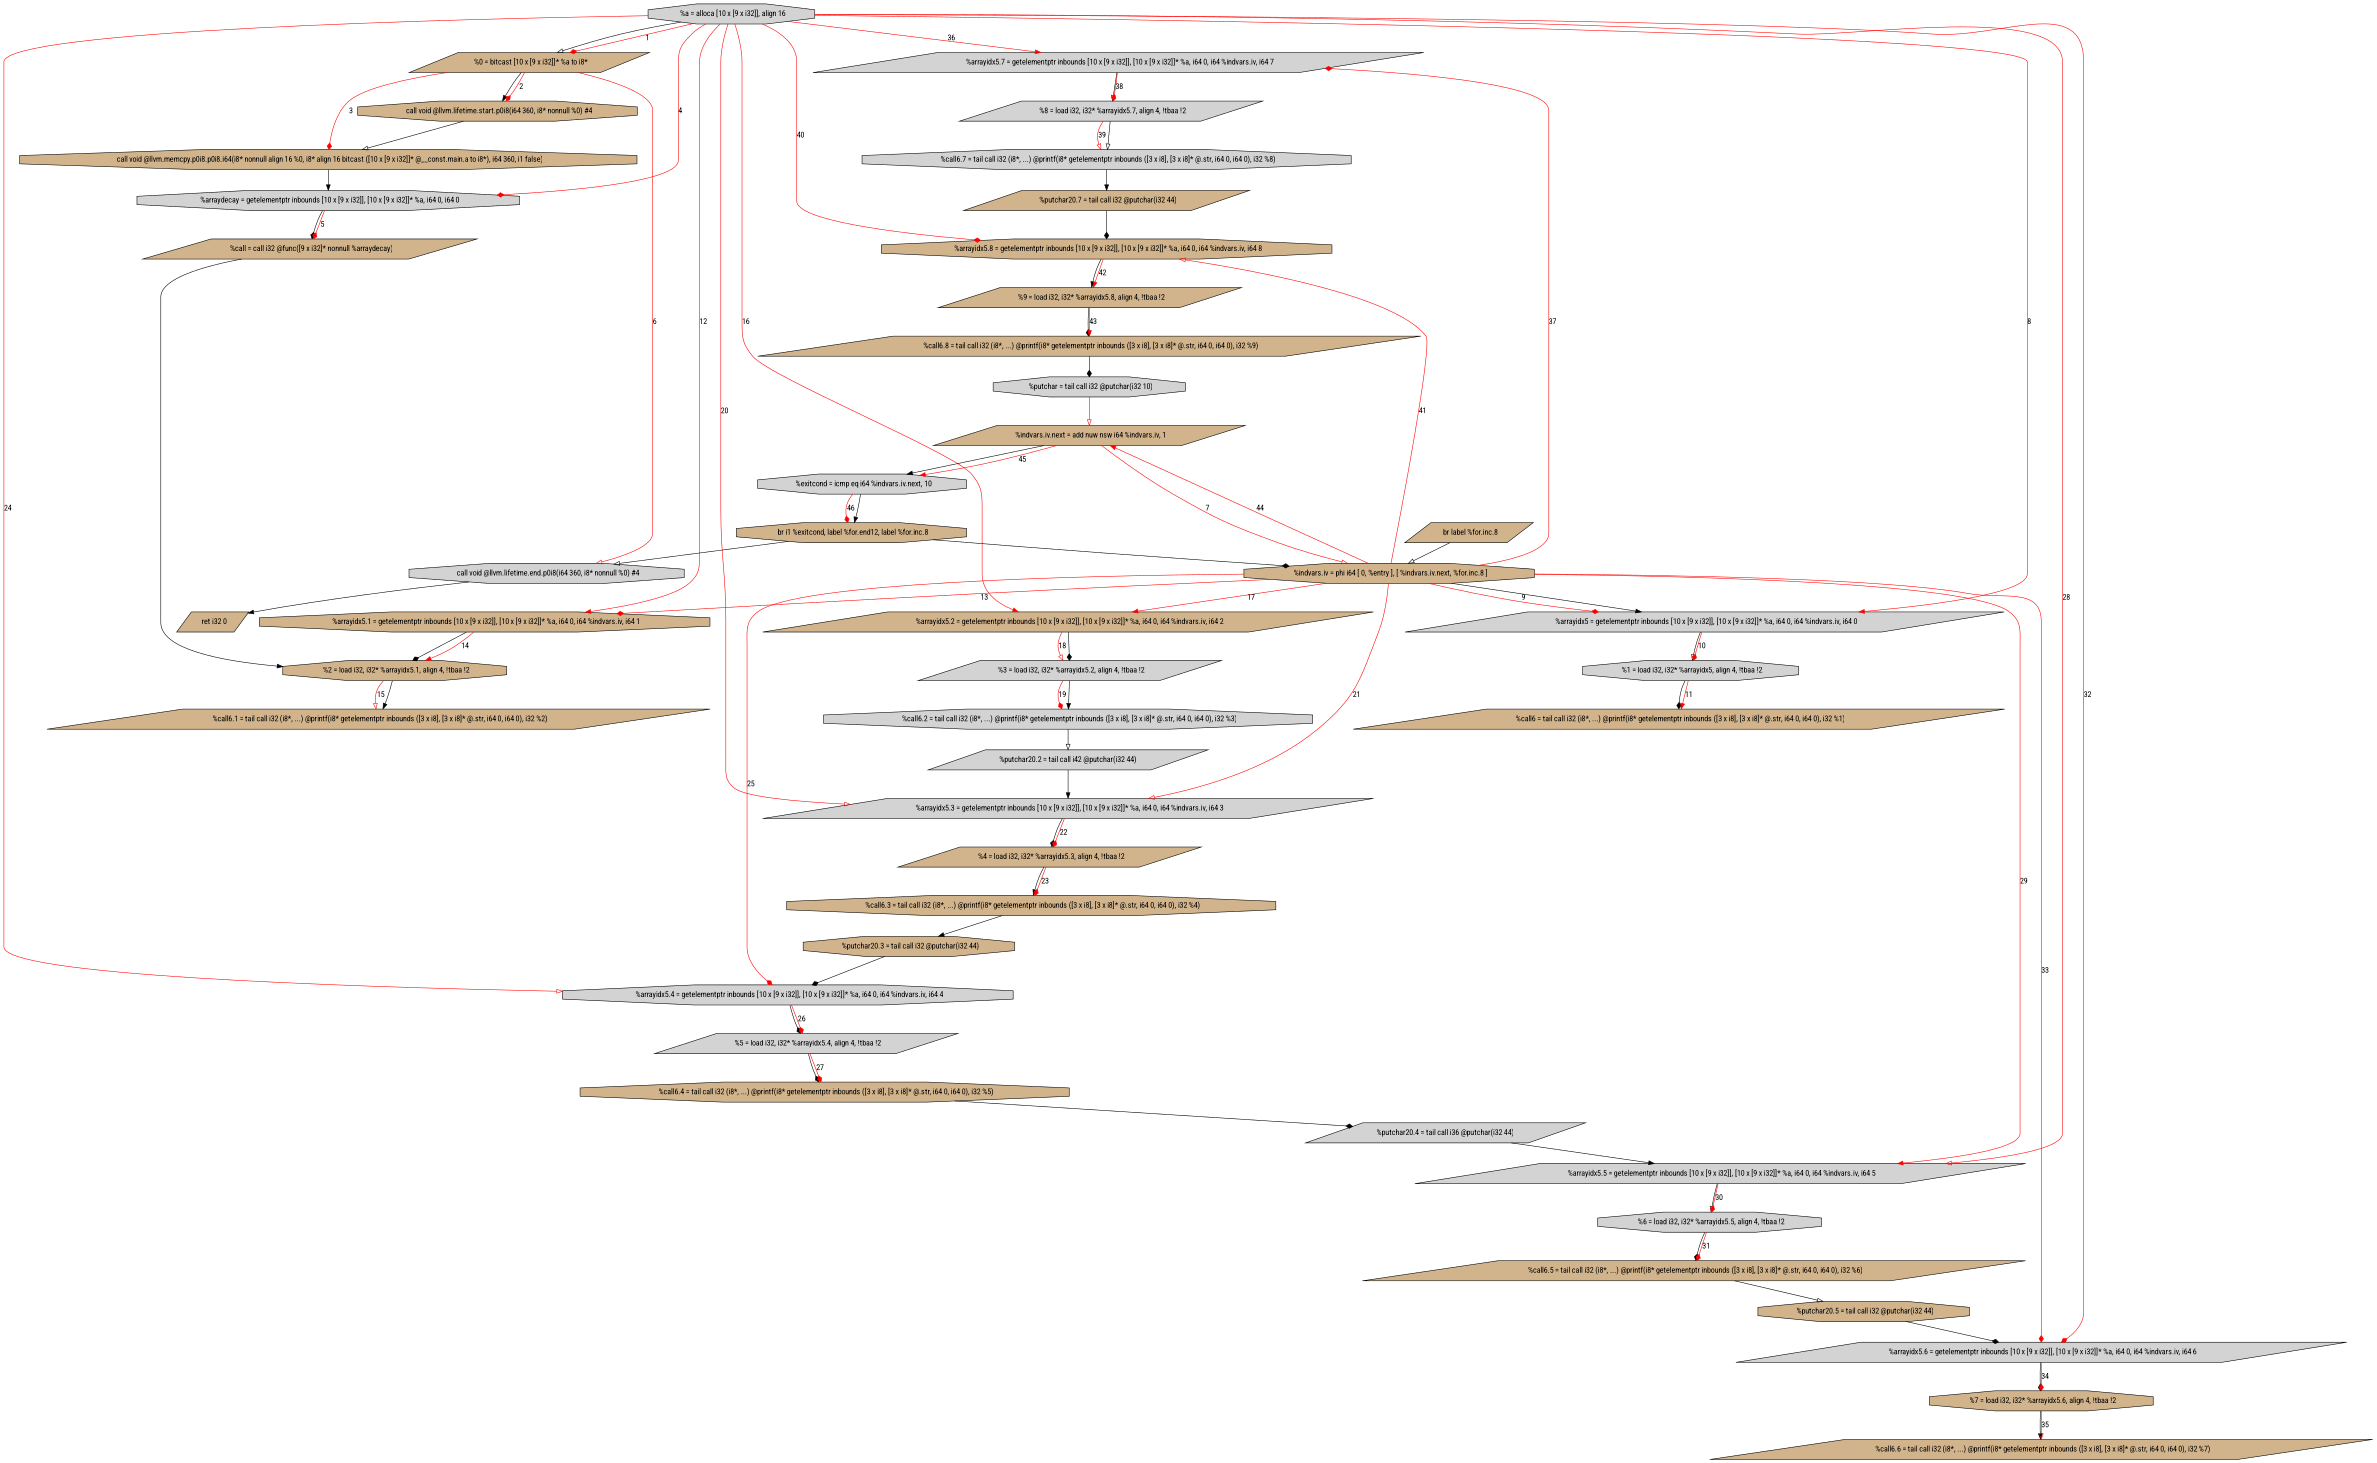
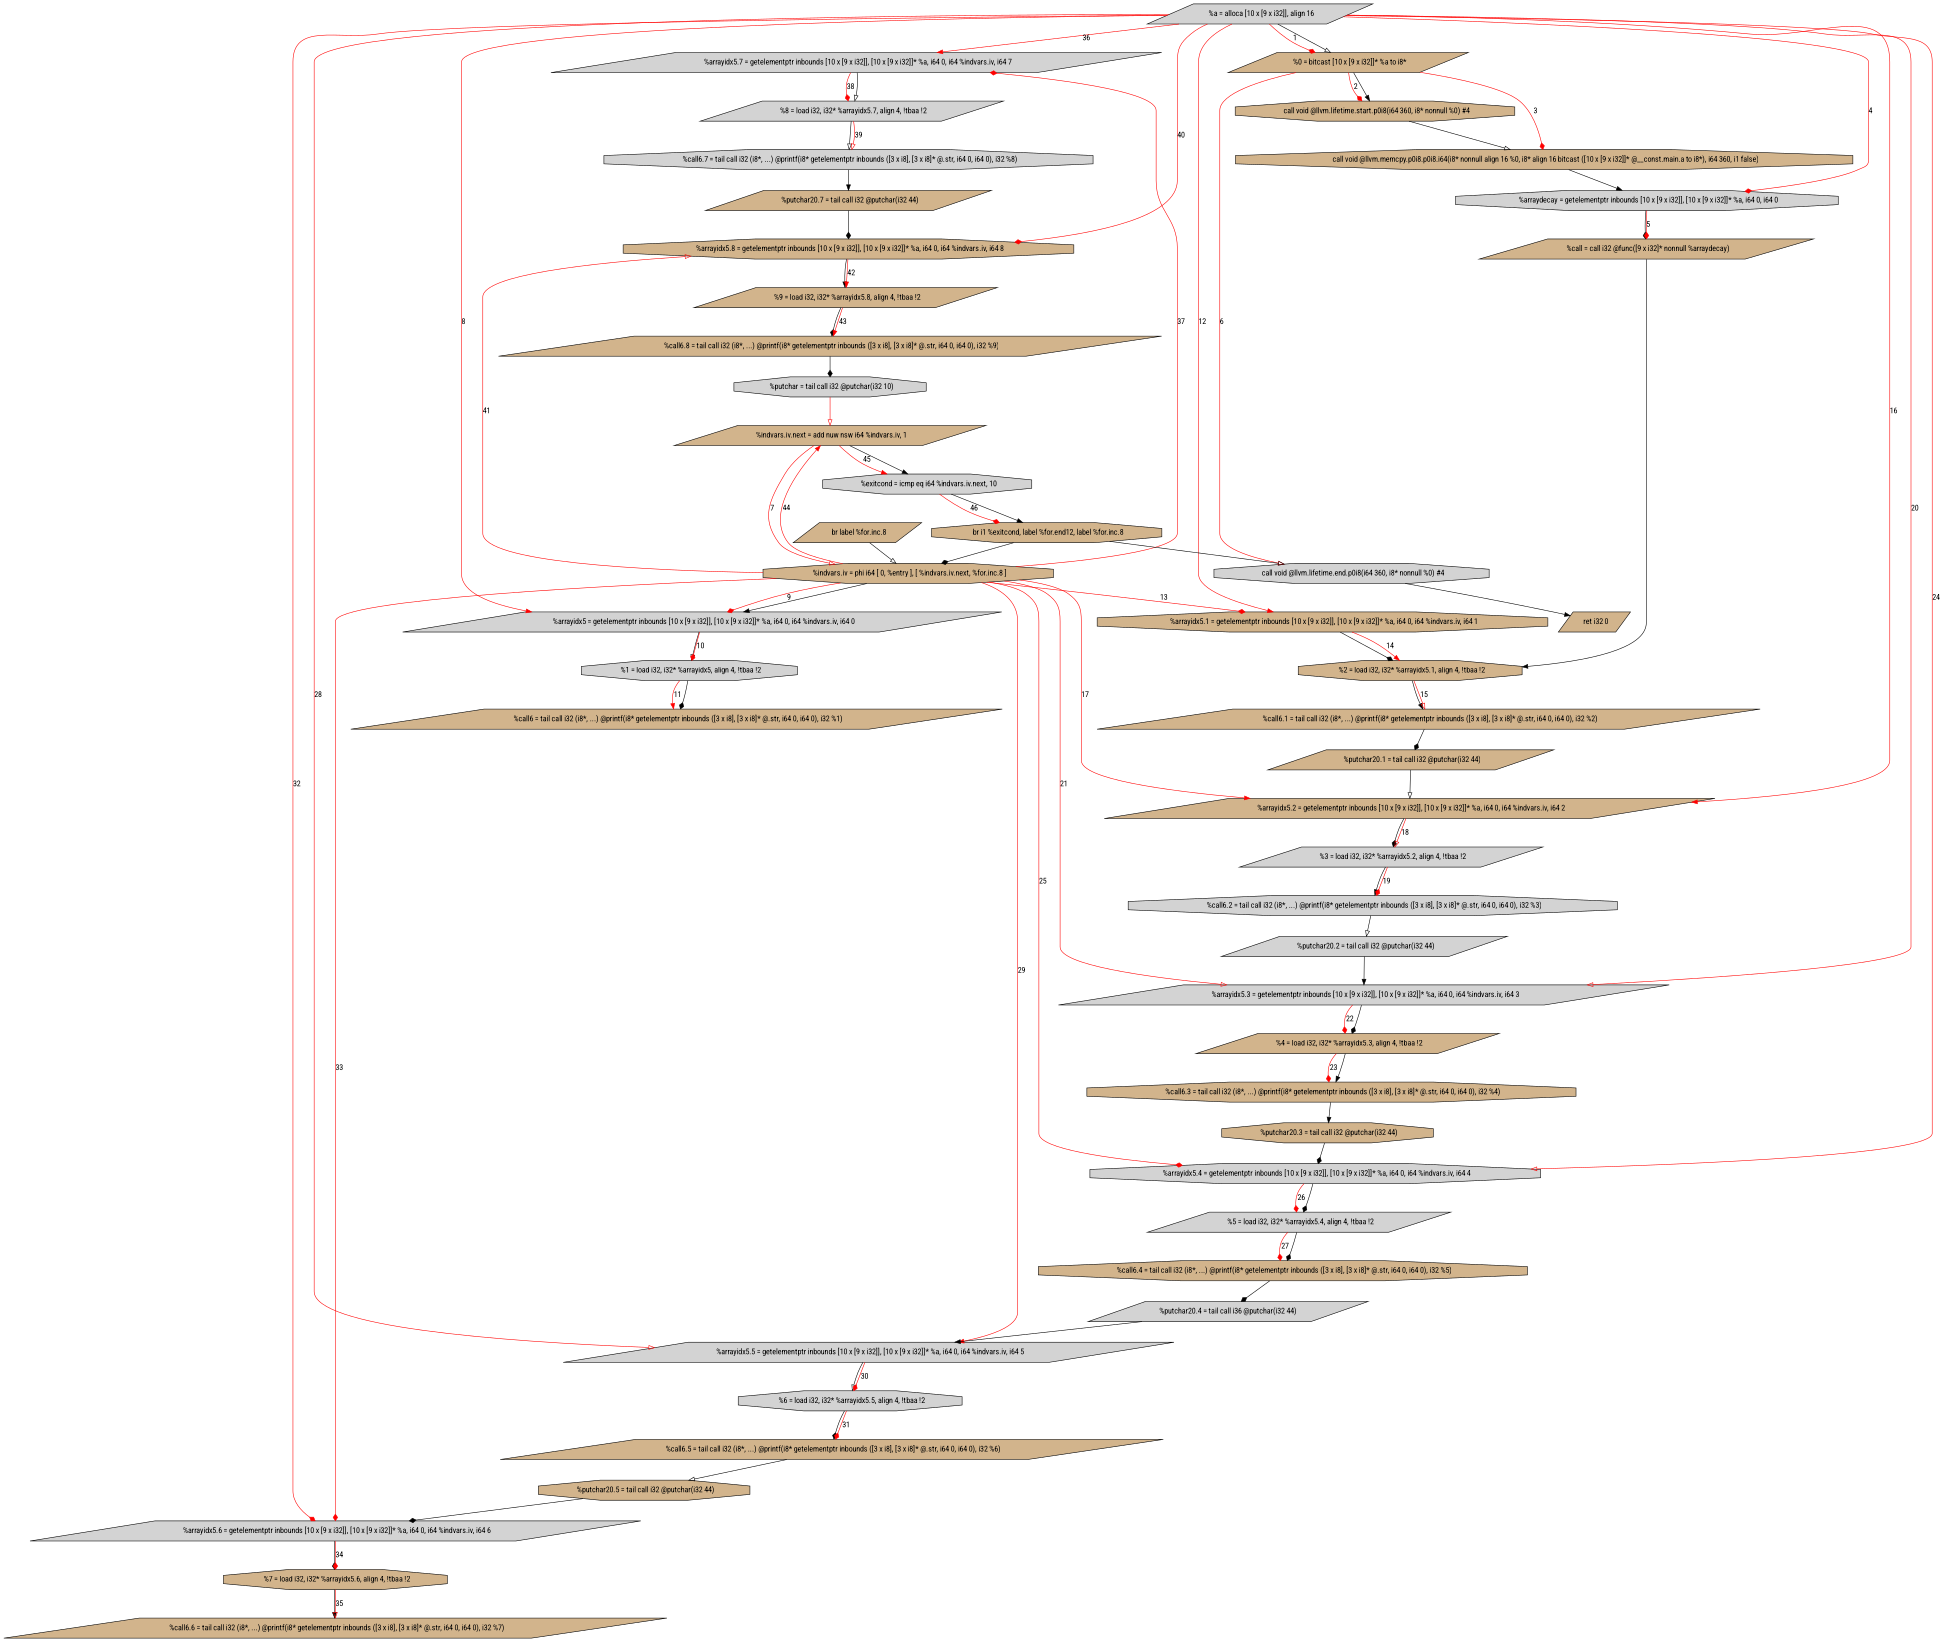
node "%a = alloca [10 x [9 x i32]], align 16": shape octagon -> parallelogram
node "%putchar20.2 = tail call i42 @putchar(i32 44)": label "%putchar20.2 = tail call i42 @putchar(i32 44)" -> "%putchar20.2 = tail call i32 @putchar(i32 44)"
node "%putchar20.1 = tail call i32 @putchar(i32 44)": added
